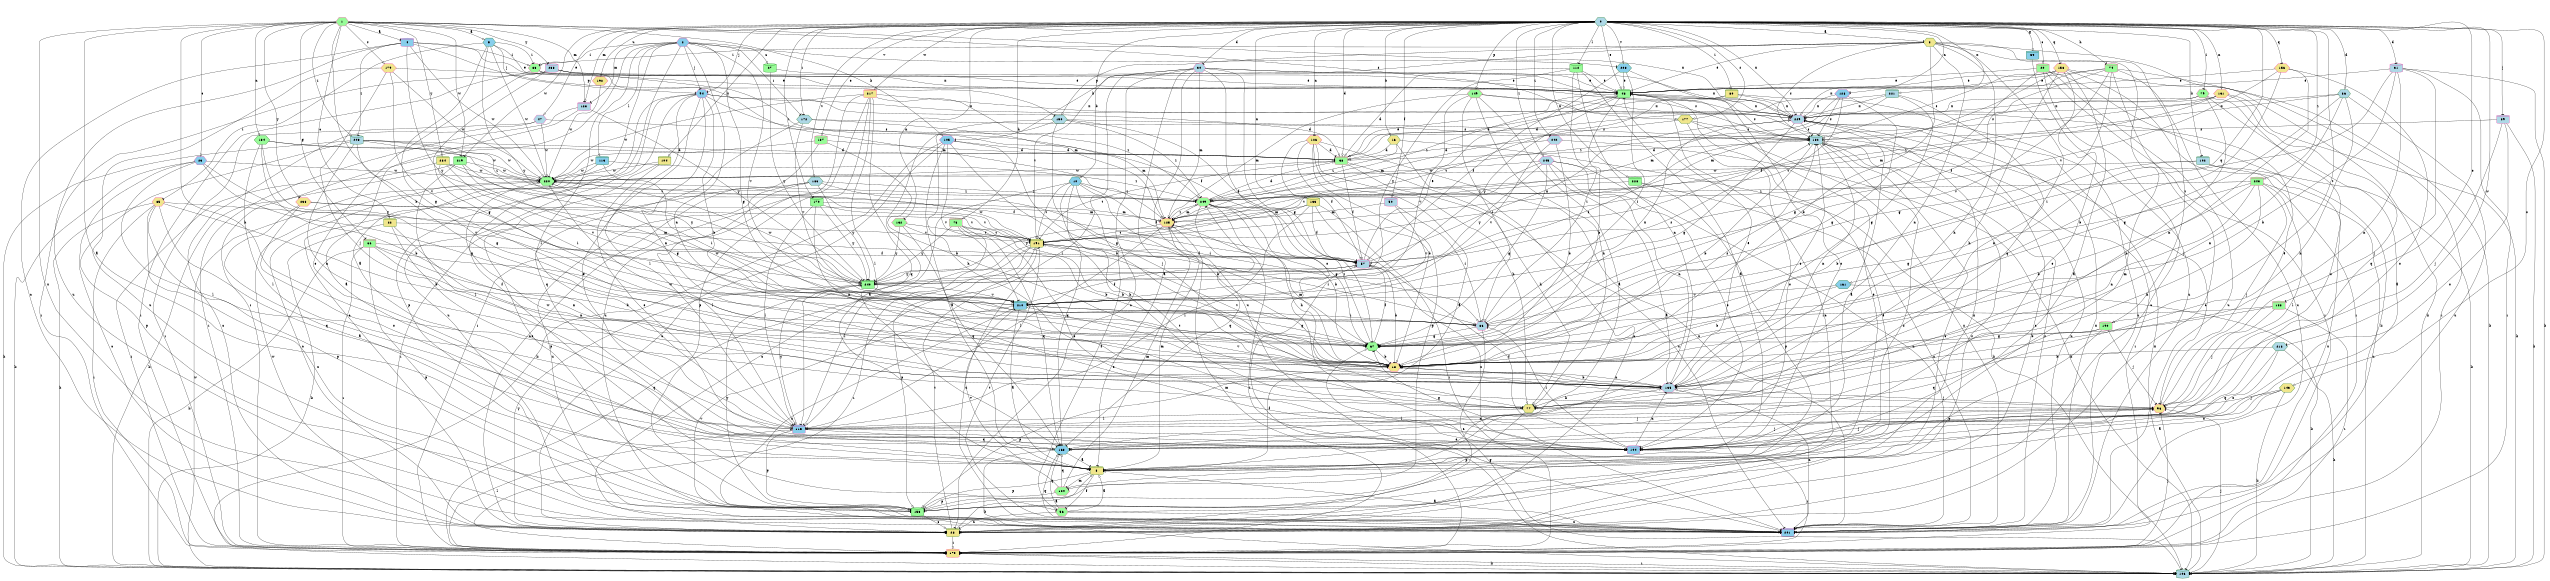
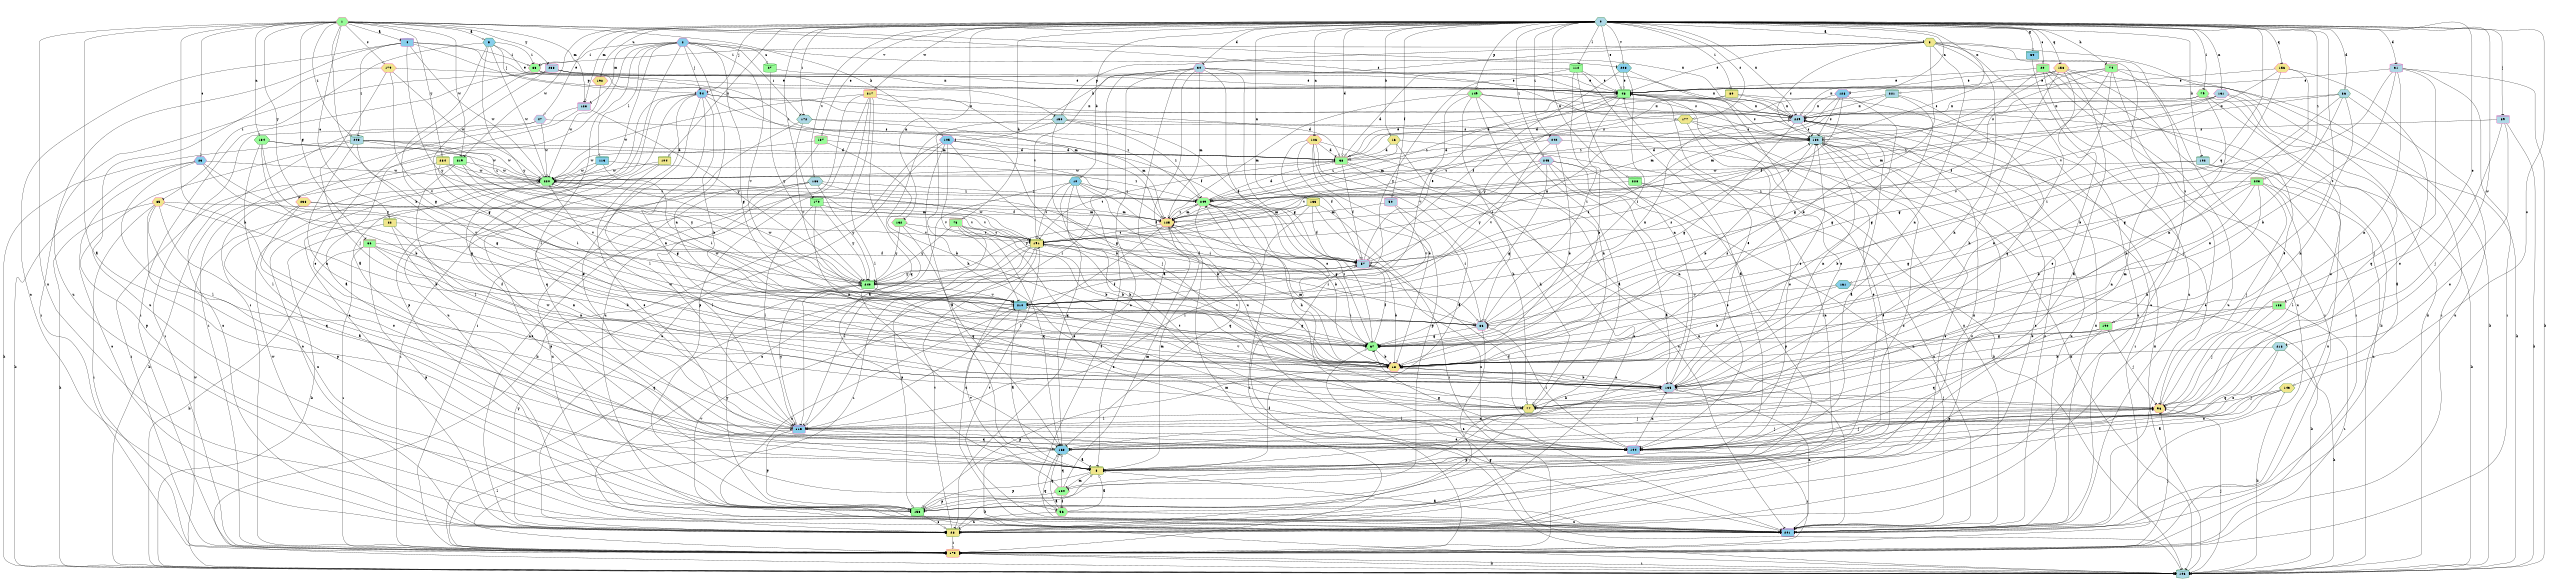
node "131": fillcolor khaki -> lightblue
edge "85" -> "57": now "85" -> "125"
edge "8" -> "56": now "124" -> "56"
